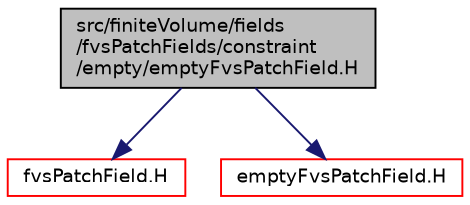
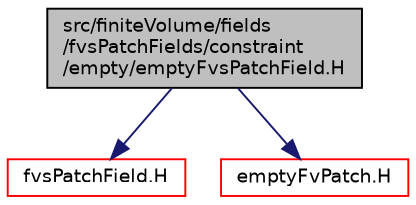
node "emptyFvsPatchField.H": label "emptyFvsPatchField.H" -> "emptyFvPatch.H"
